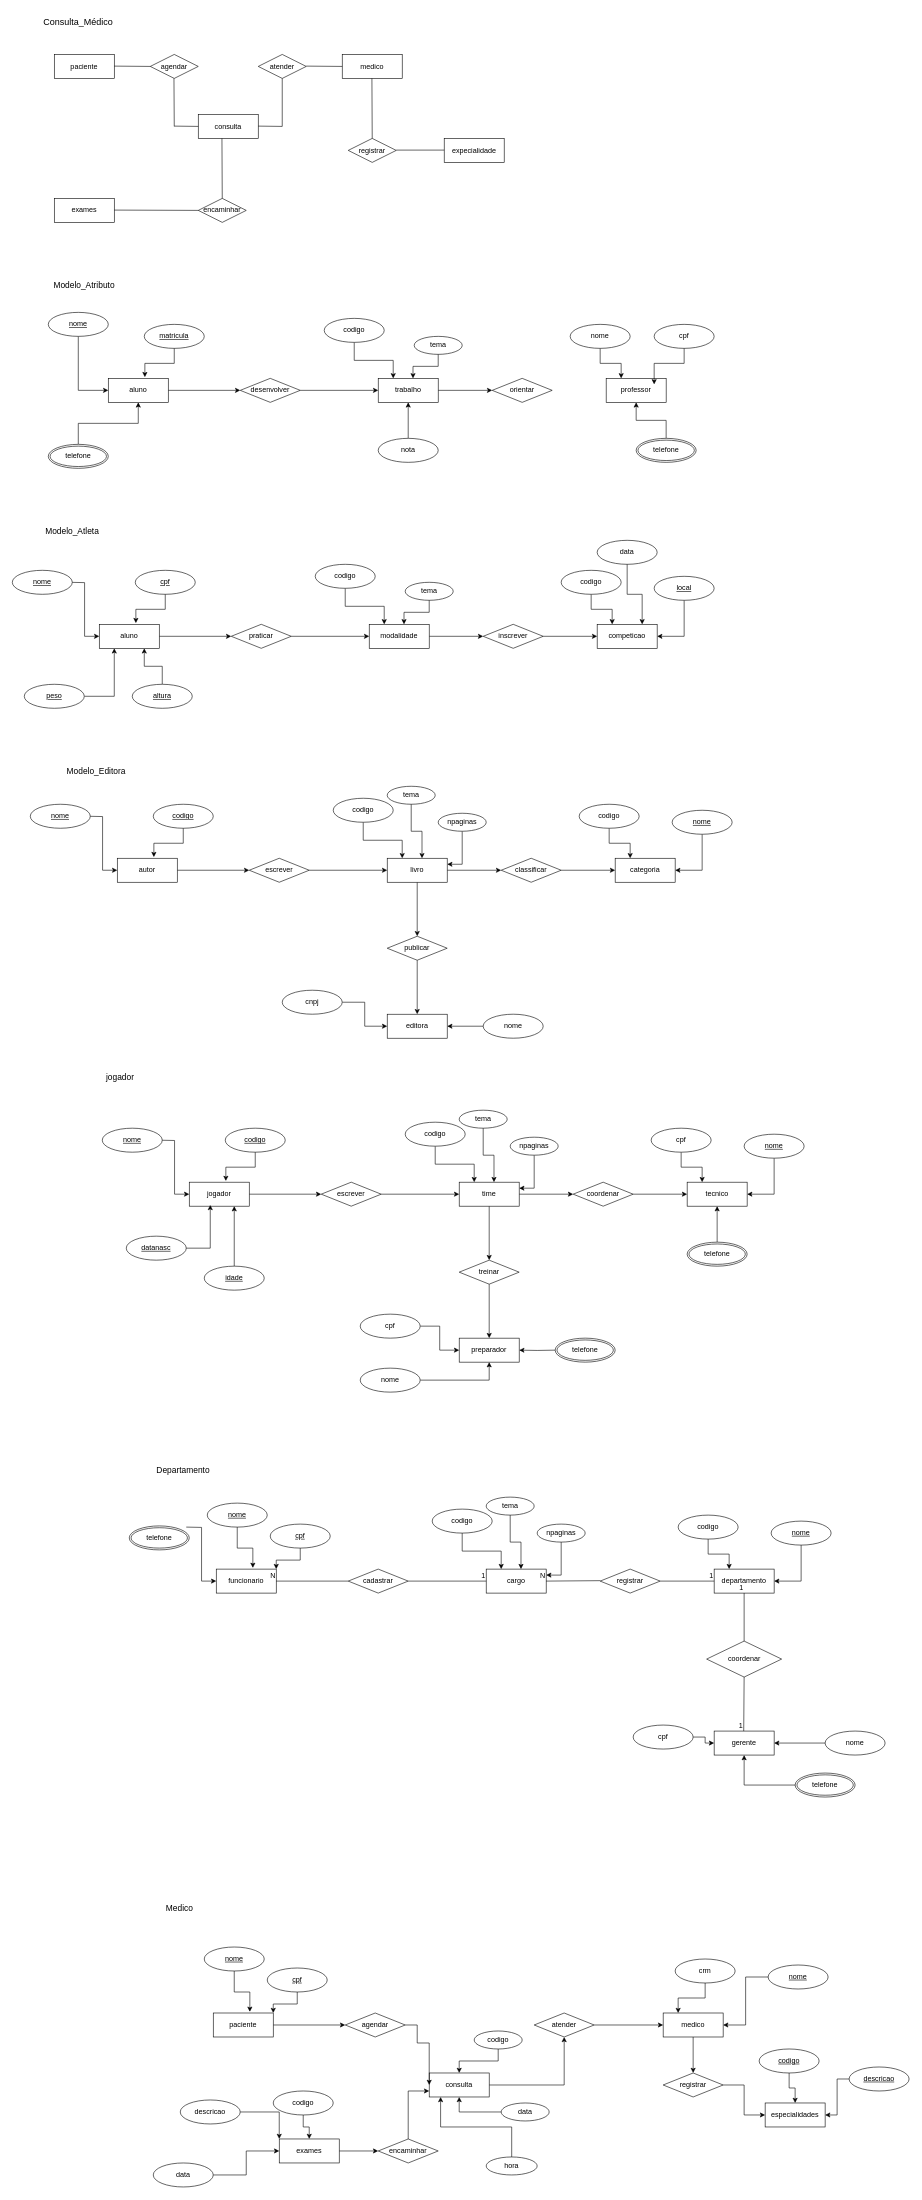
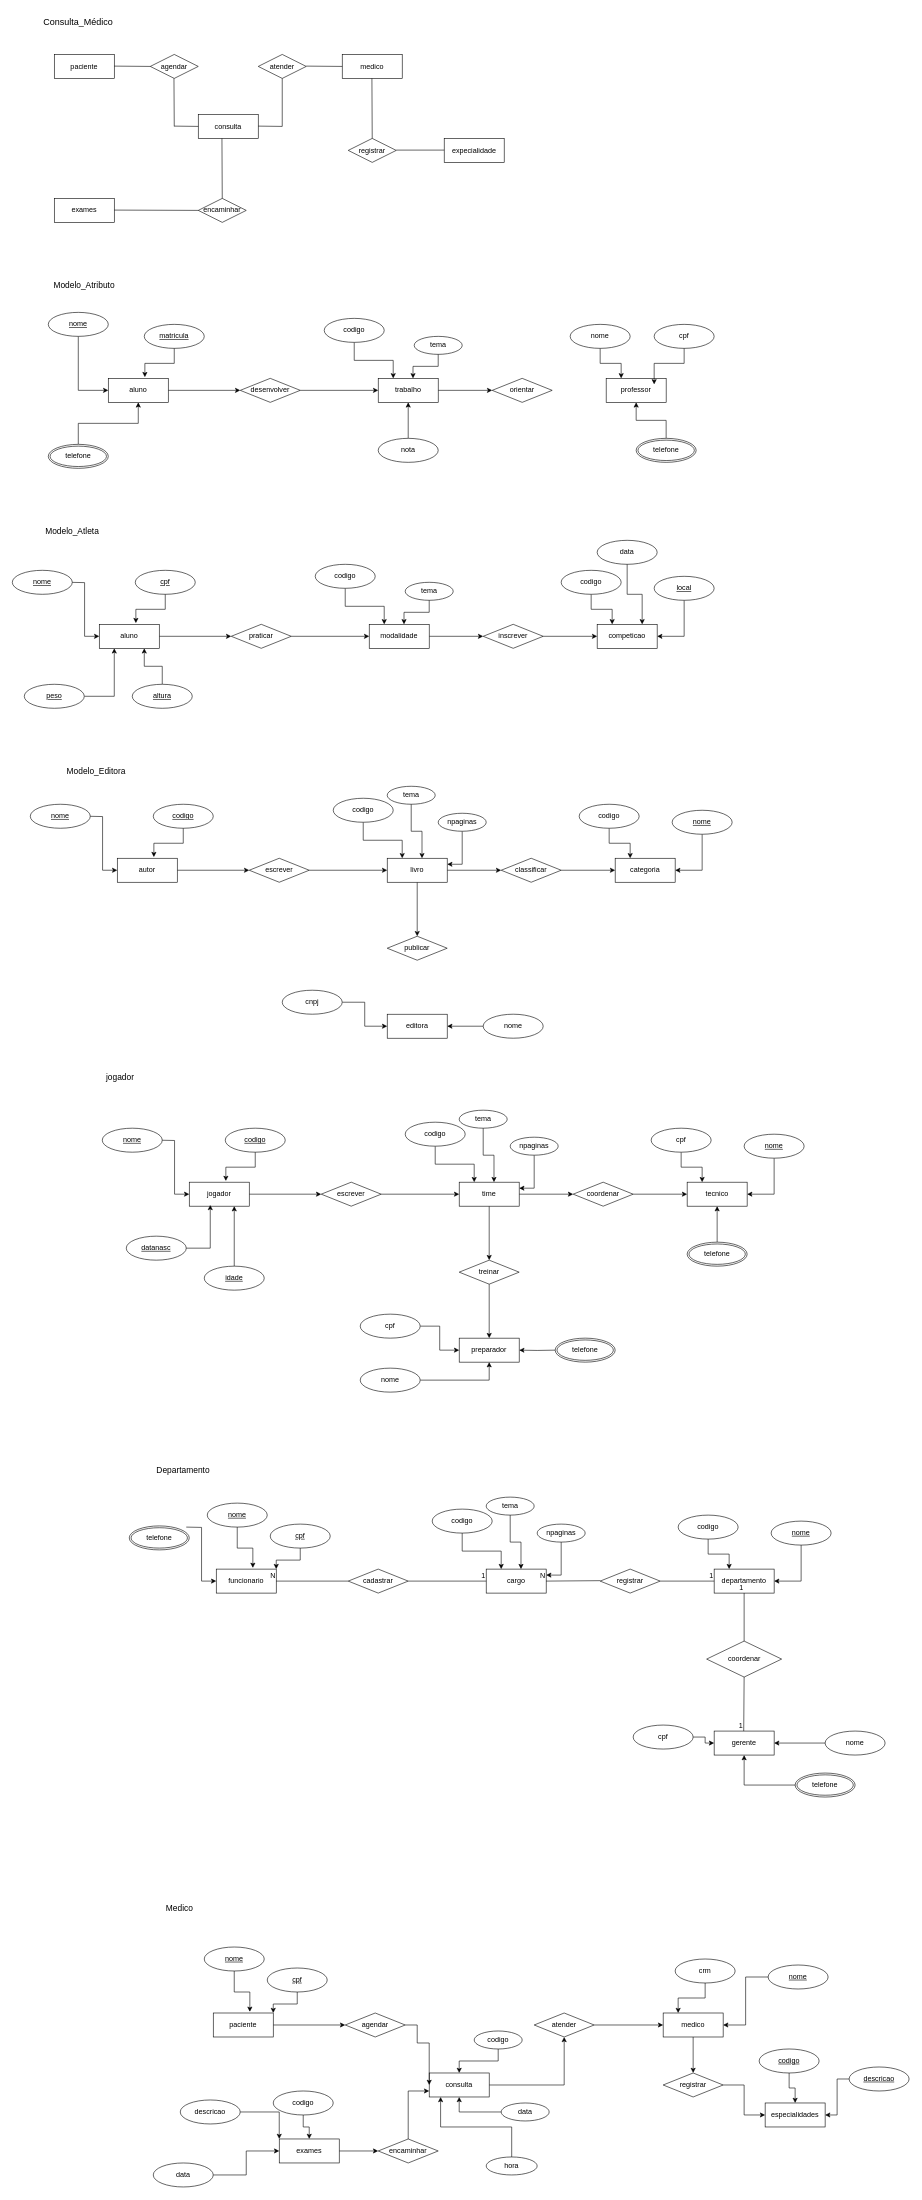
edge "publicar" -> "editora": removed
